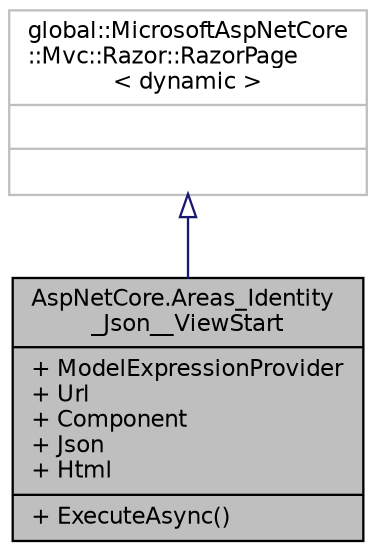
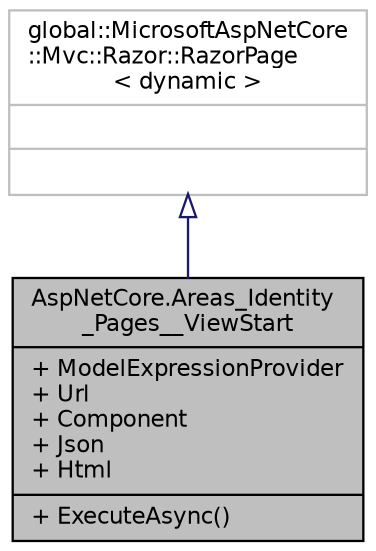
node "AspNetCore.Areas_Identity": text "_Json__ViewStart" -> "_Pages__ViewStart"
